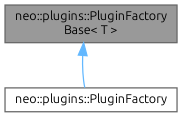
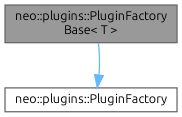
edge "neo::plugins::PluginFactory" -> "neo::plugins::PluginFactory Base< T >": reversed
